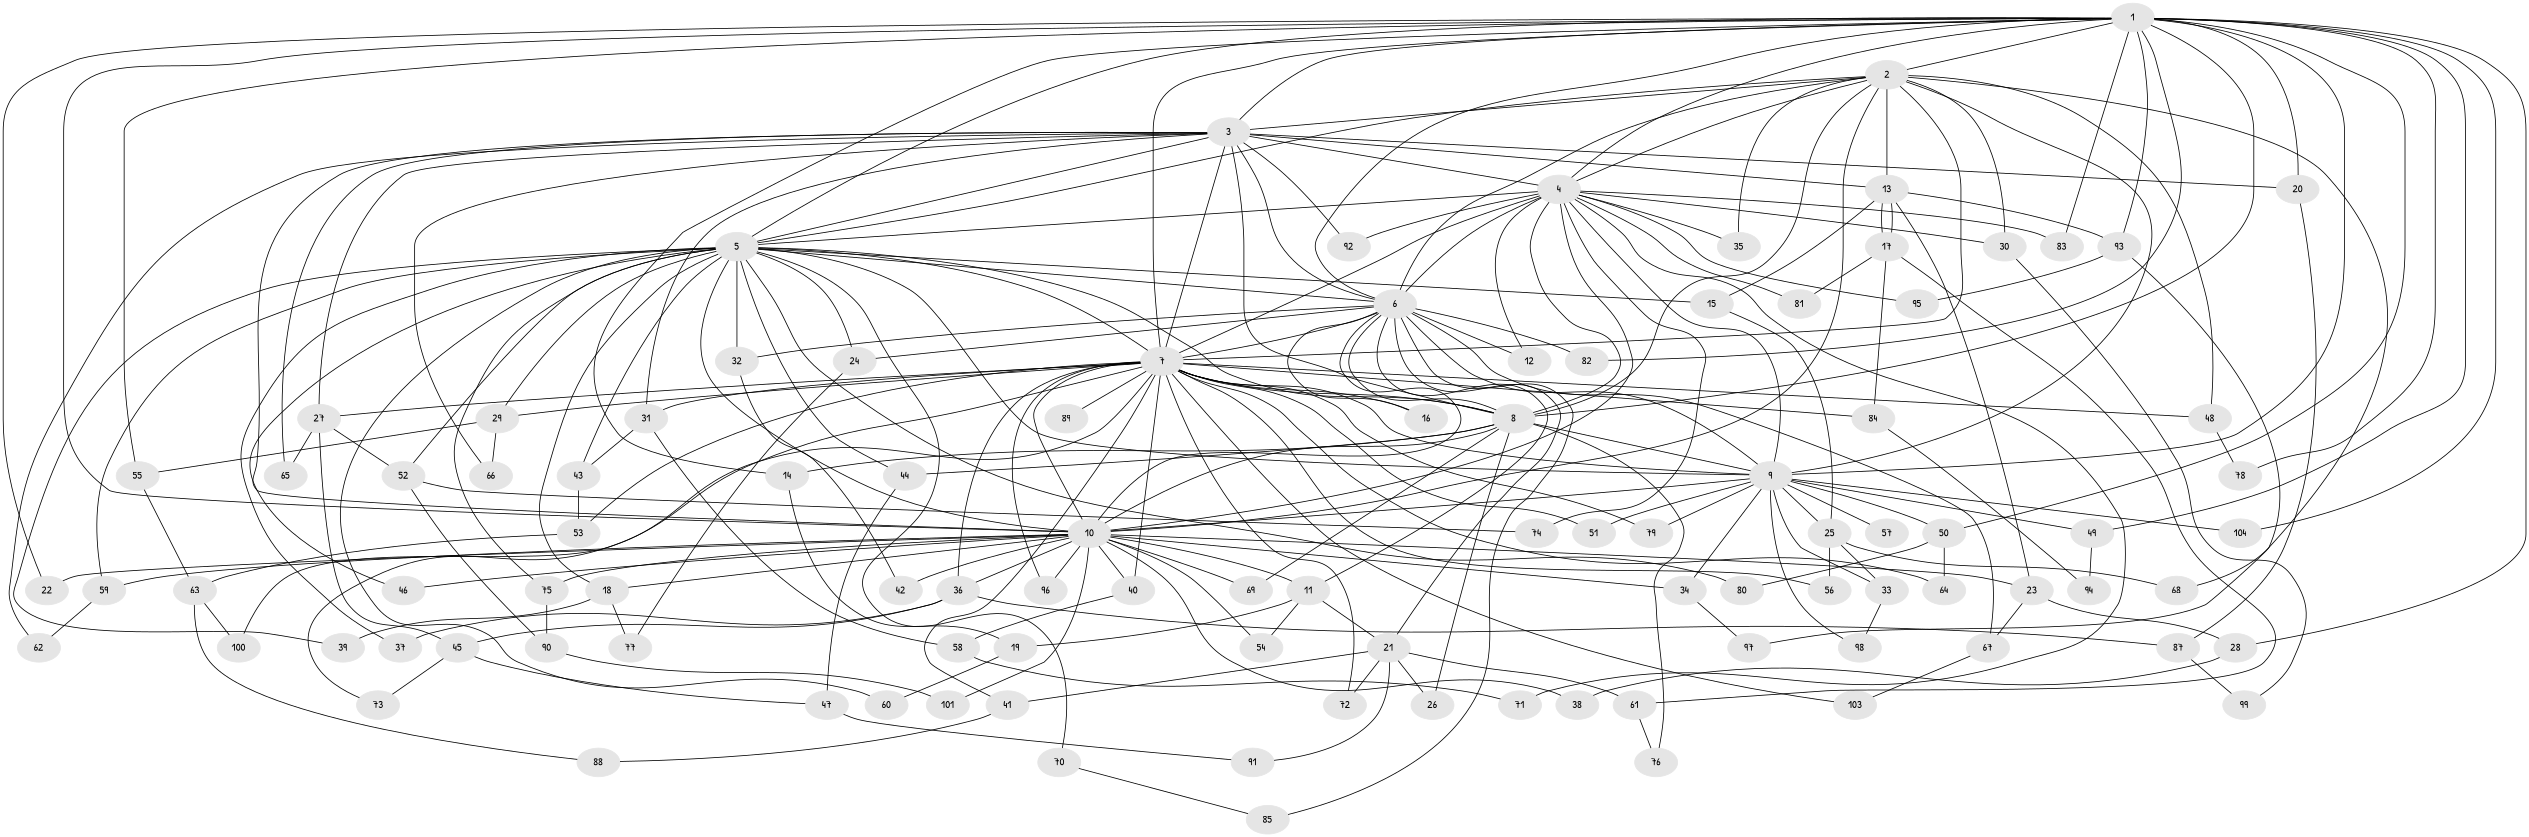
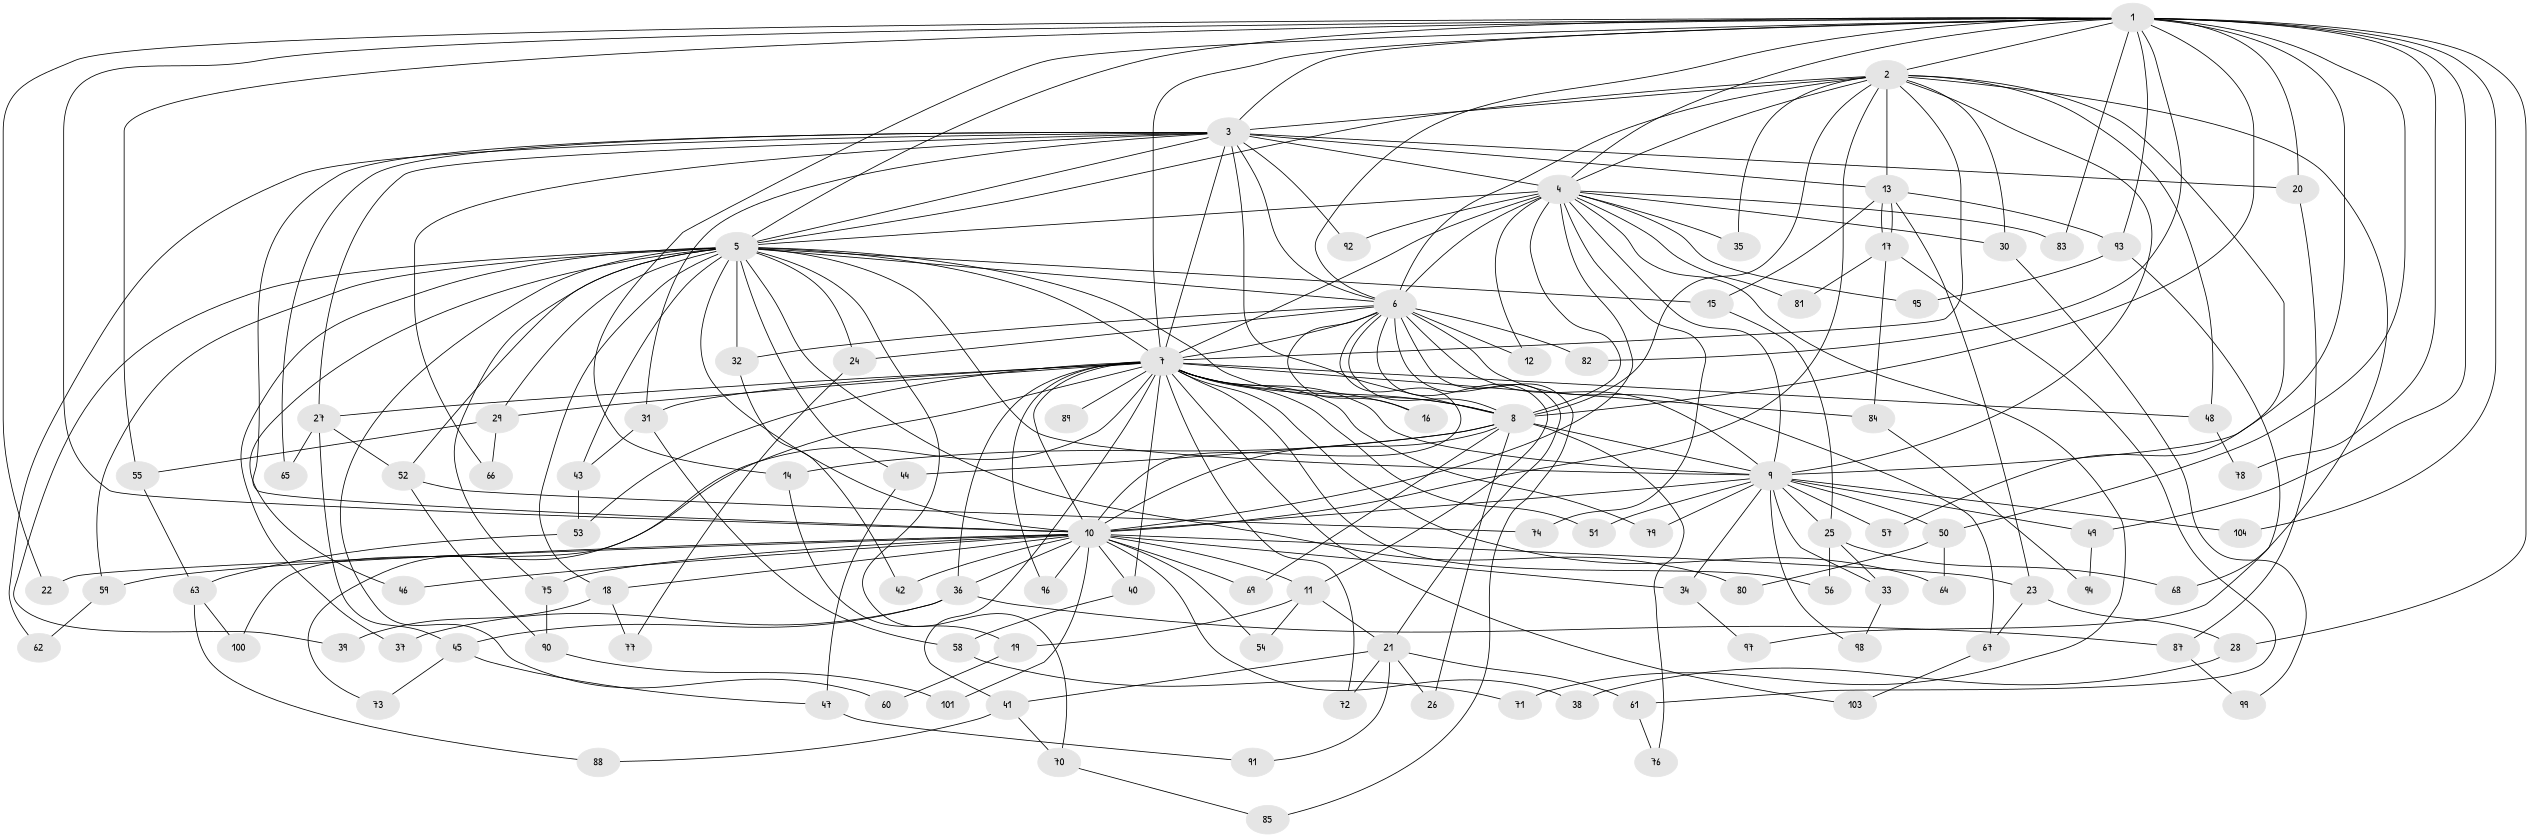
edge "2" -- "57": added
edge "41" -- "70": added
